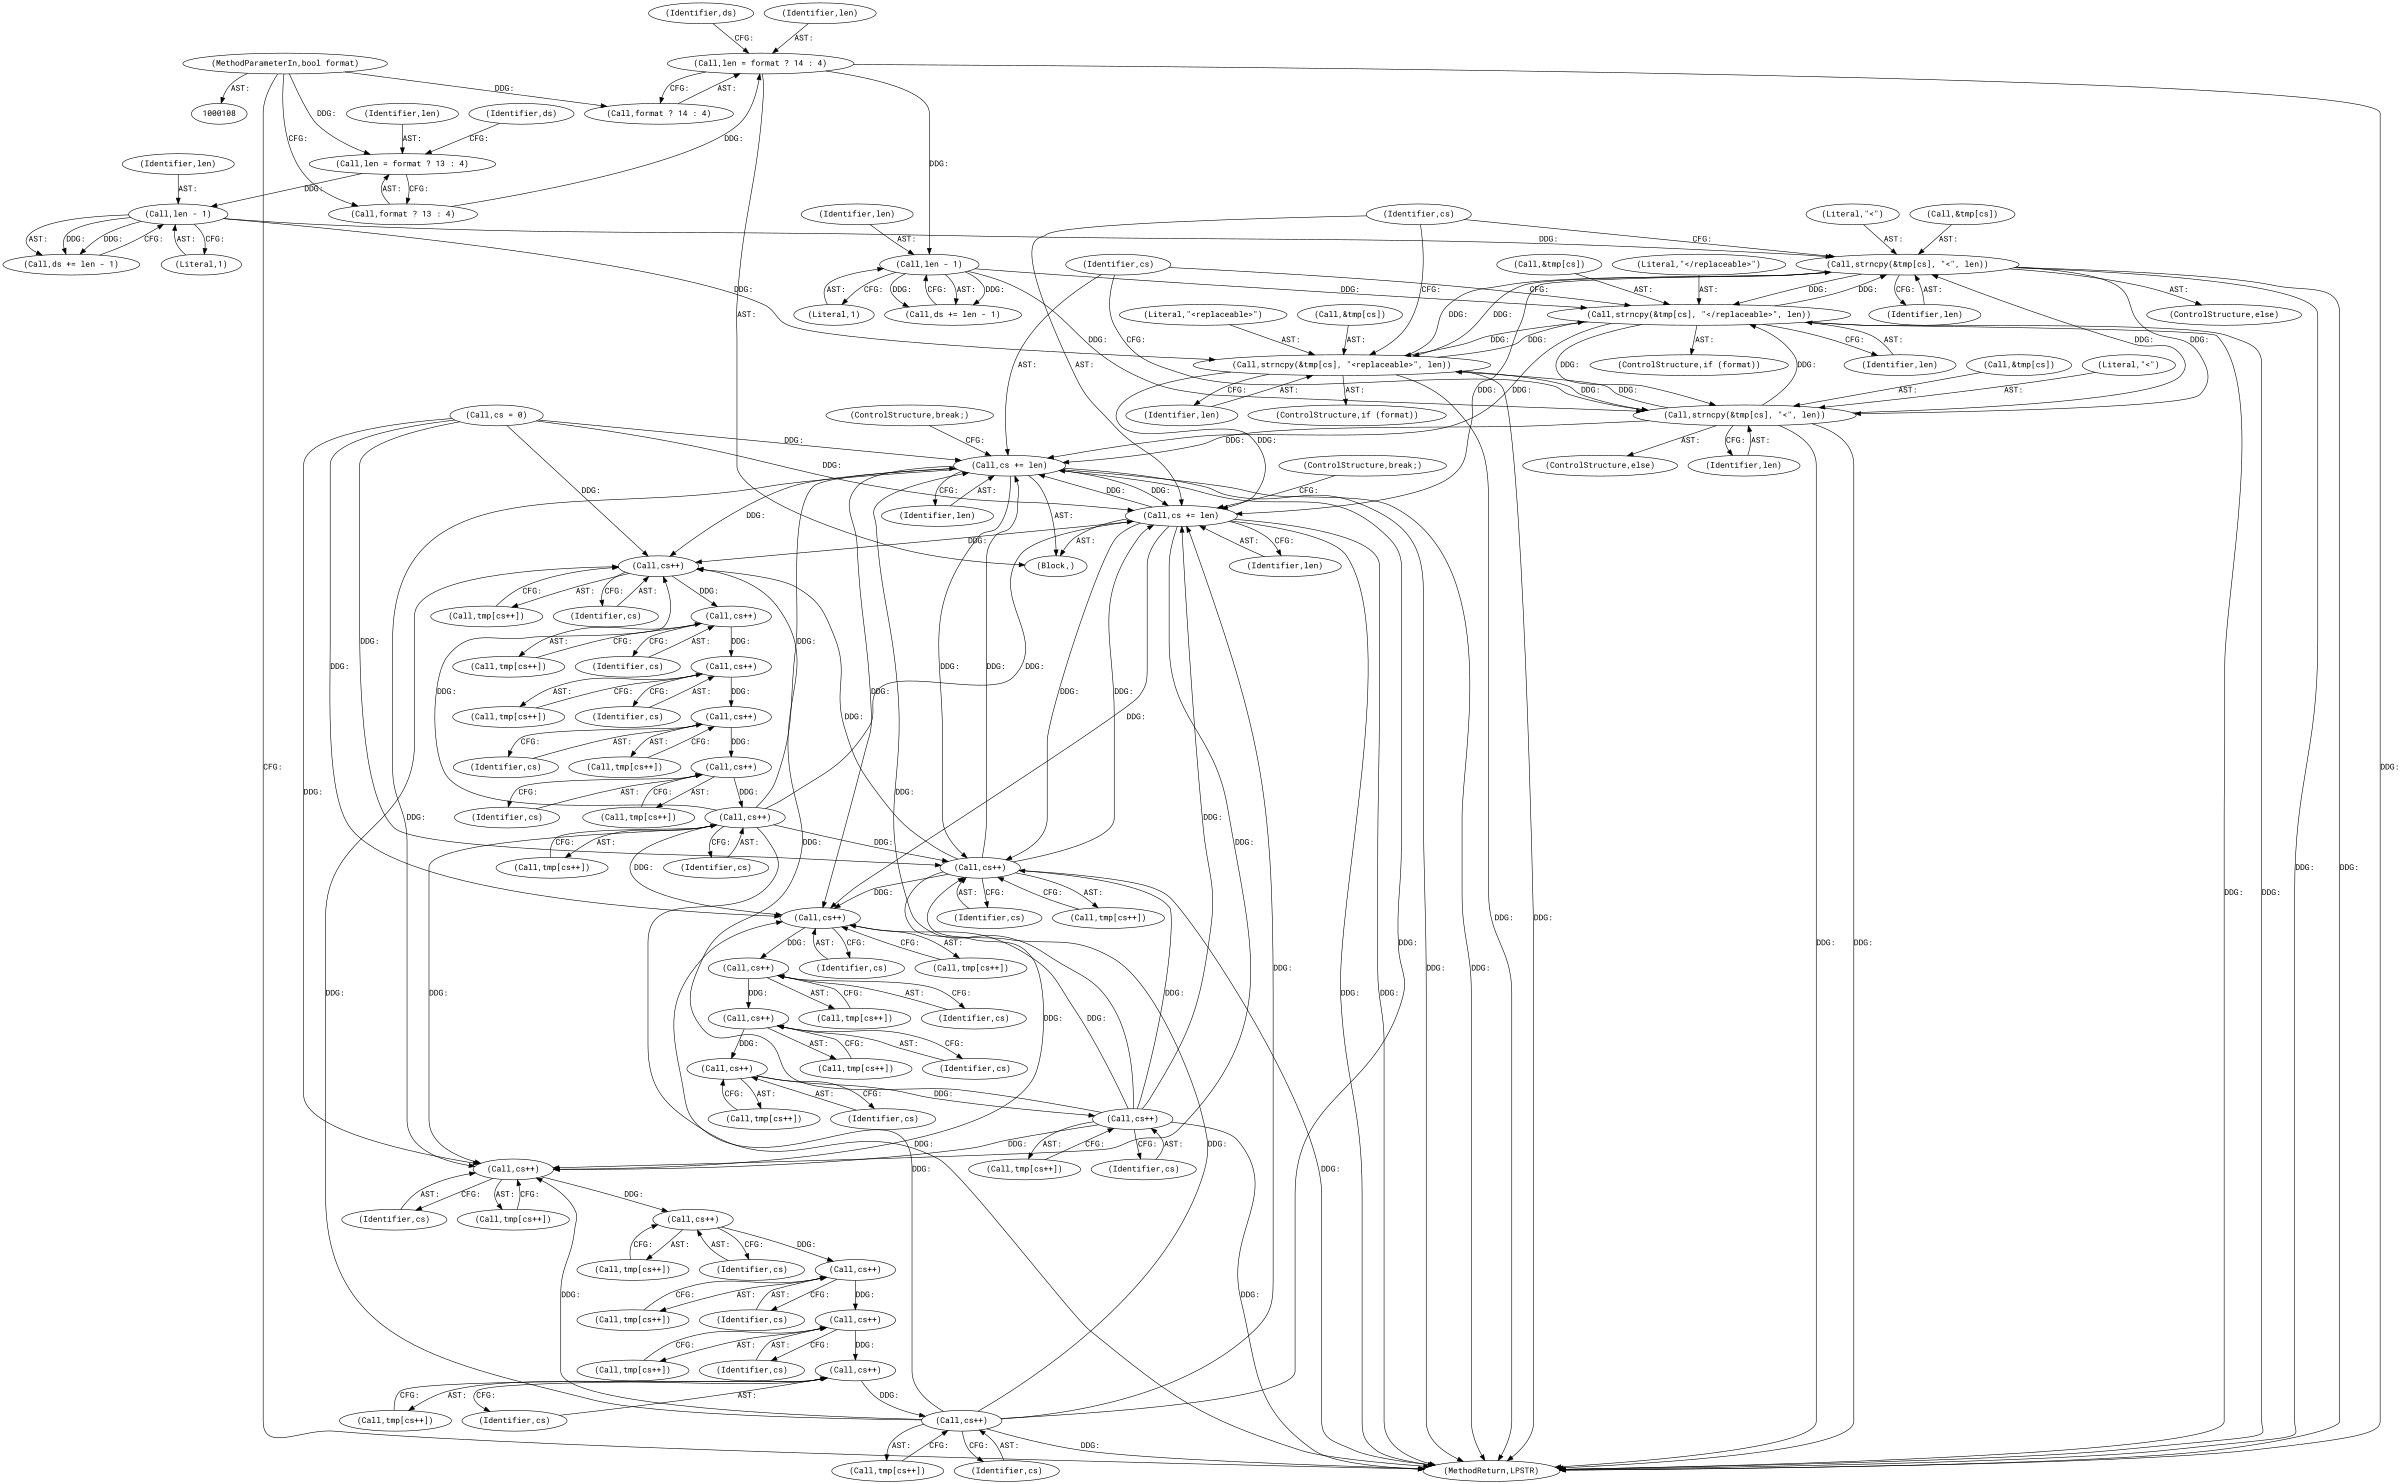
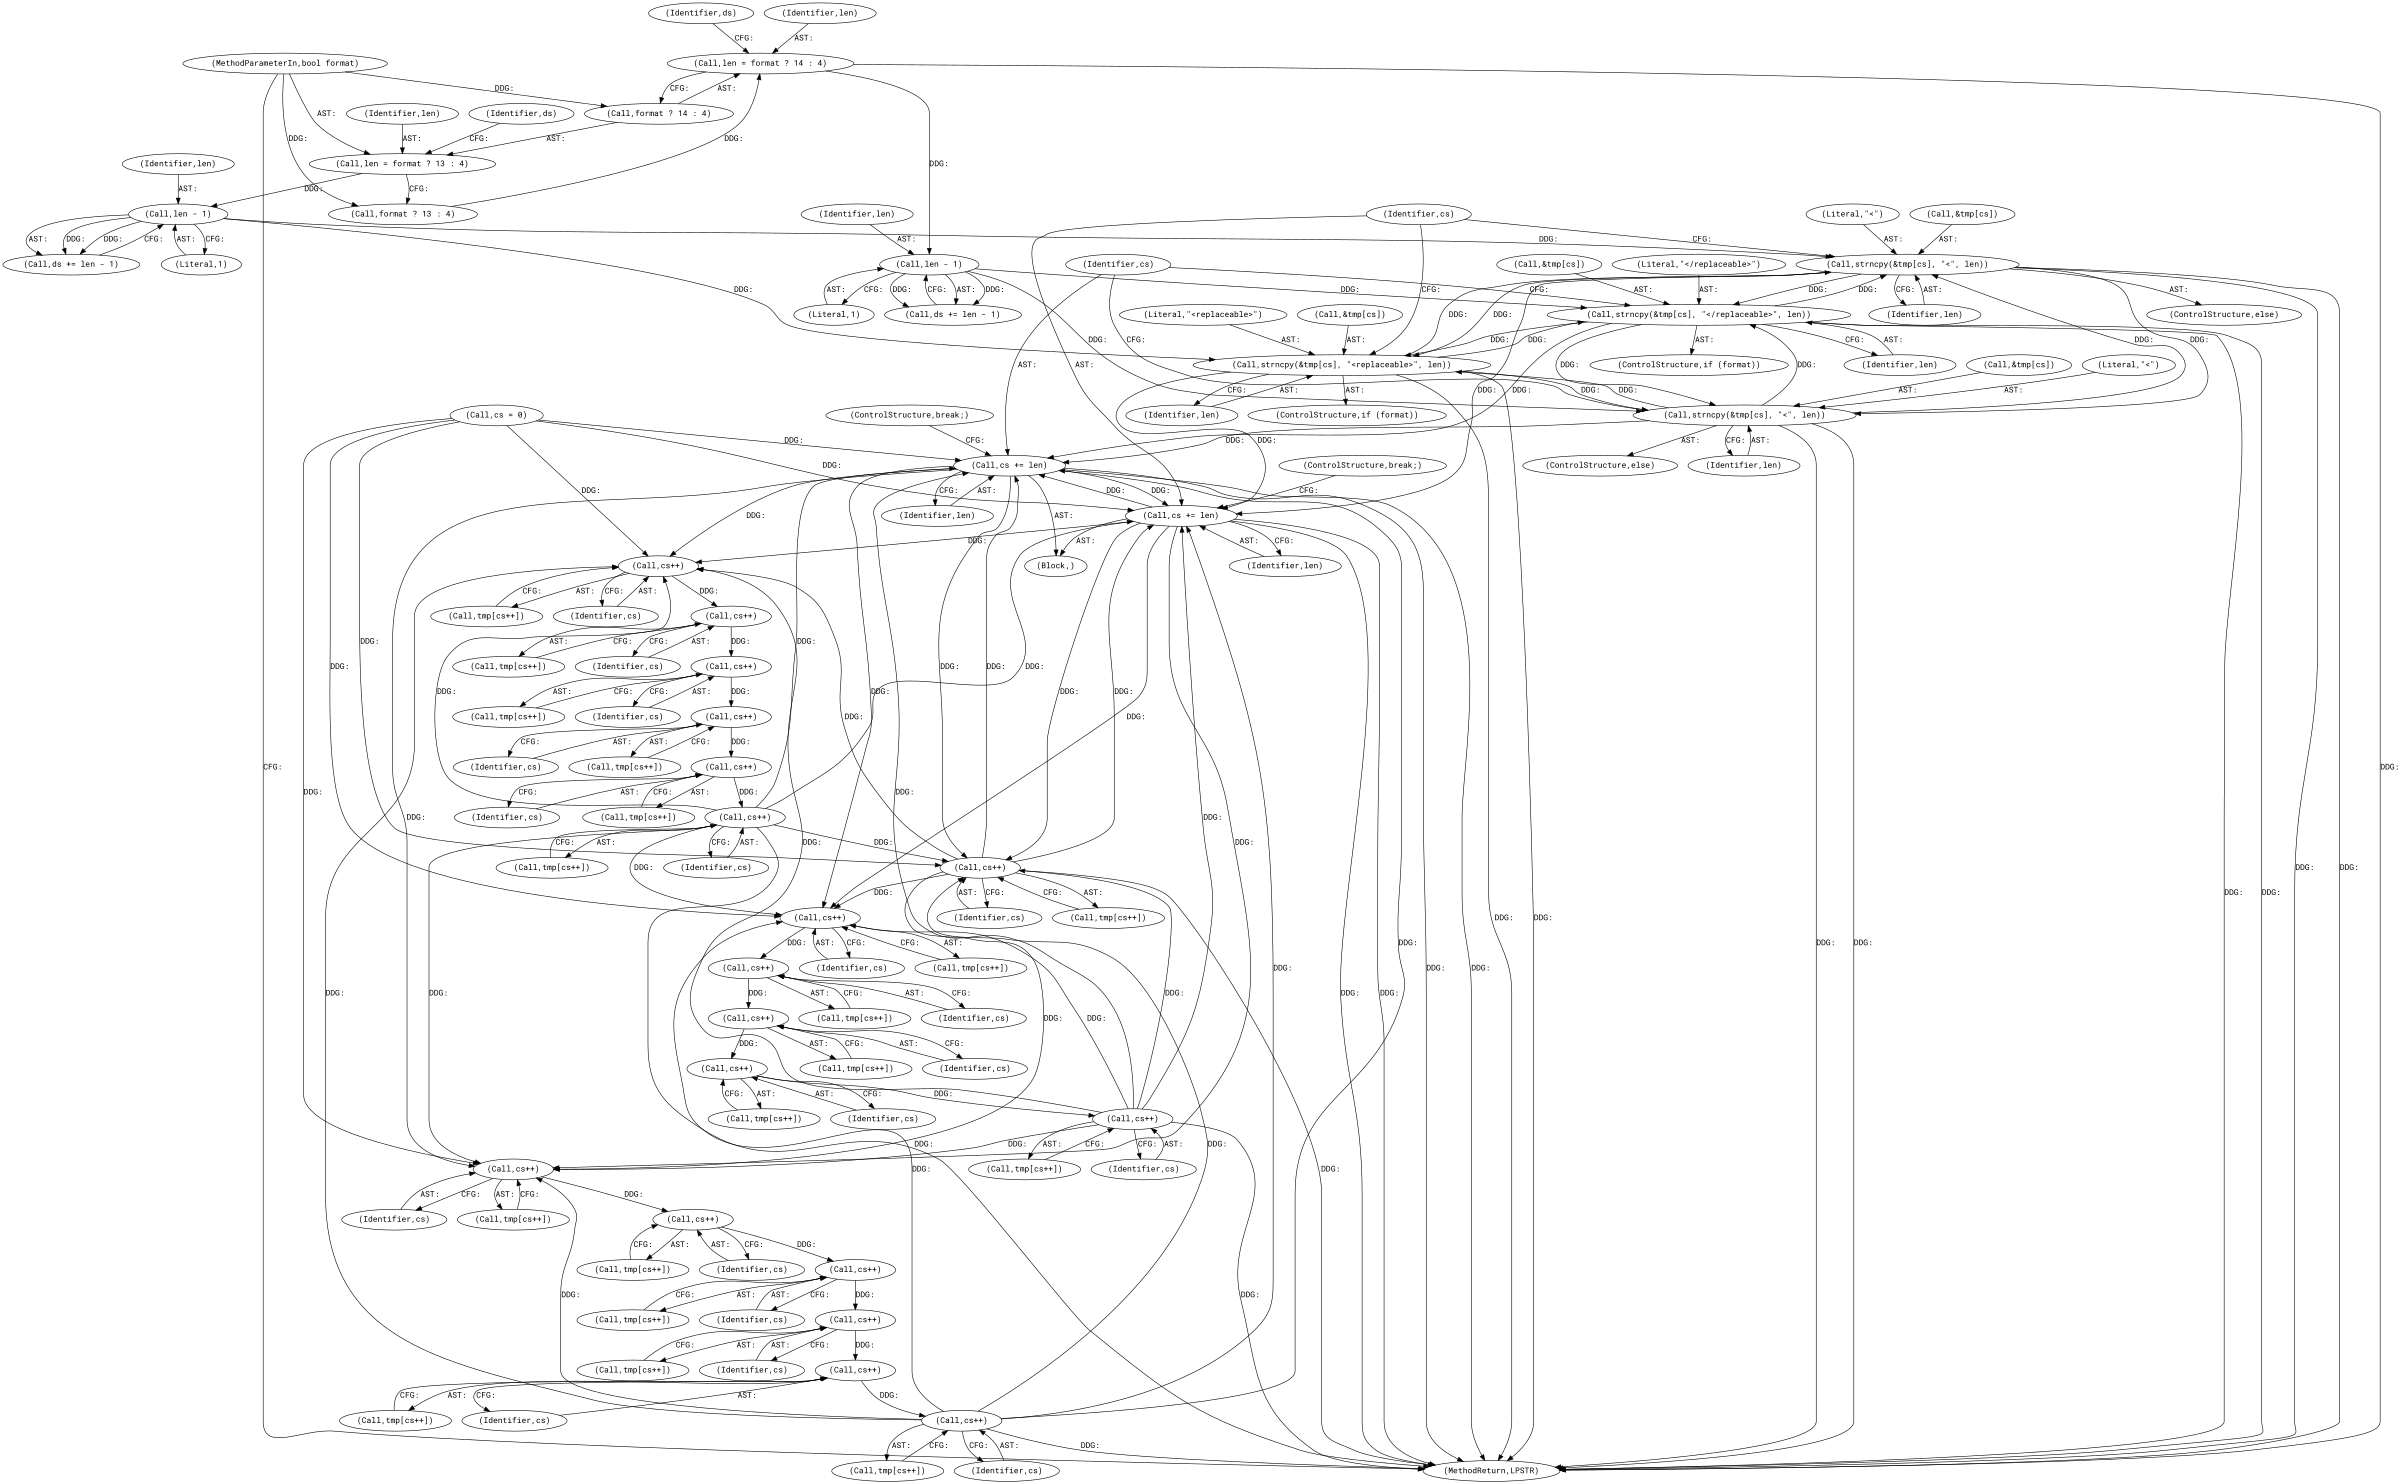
node "1000108": removed
edge "(MethodParameterIn,bool format)" -> "(Call,len = format ? 13 : 4)": label "DDG: " -> "AST: "
edge "(MethodParameterIn,bool format)" -> "(Call,format ? 13 : 4)": label "CFG: " -> "DDG: "
edge "(Call,format ? 13 : 4)" -> "(Call,len = format ? 13 : 4)": now "(Call,format ? 14 : 4)" -> "(Call,len = format ? 13 : 4)"
edge "(Call,len = format ? 14 : 4)" -> "(Block,)": removed, label "AST:"
